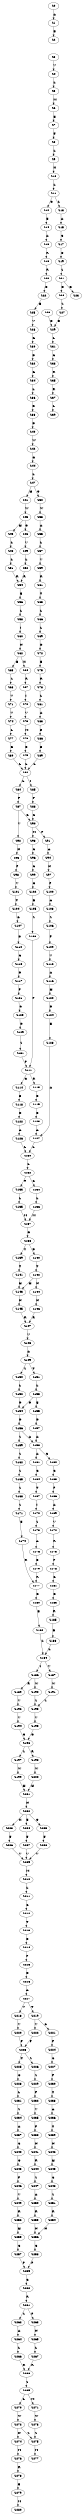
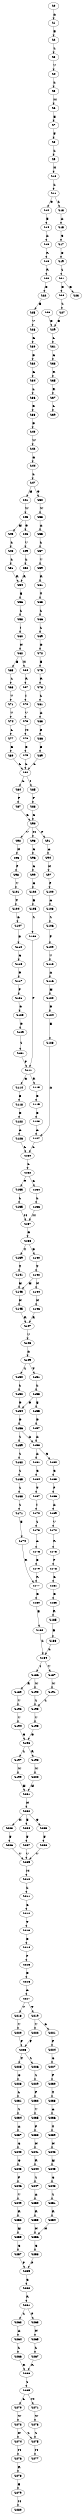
edge "S2" -> "S3": added, label "S"
edge "S87" -> "S92": now "S90" -> "S92"
